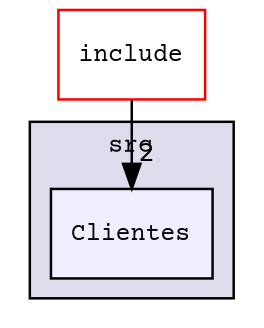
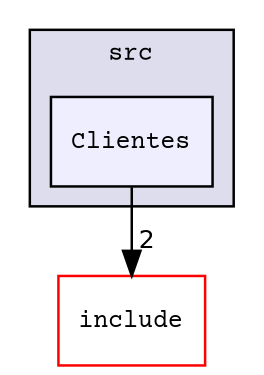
edge "include" -> "Clientes": reversed
